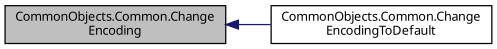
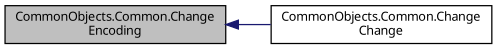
node "CommonObjects.Common.Change EncodingToDefault": label "CommonObjects.Common.Change EncodingToDefault" -> "CommonObjects.Common.Change Change"
